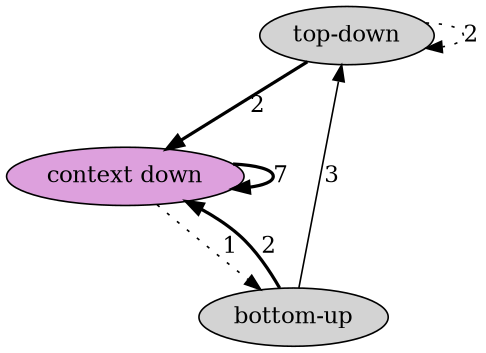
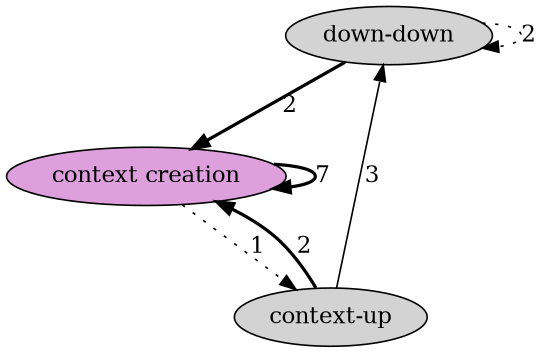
node "top-down": label "top-down" -> "down-down"
node "context down": label "context down" -> "context creation"
node "bottom-up": label "bottom-up" -> "context-up"
